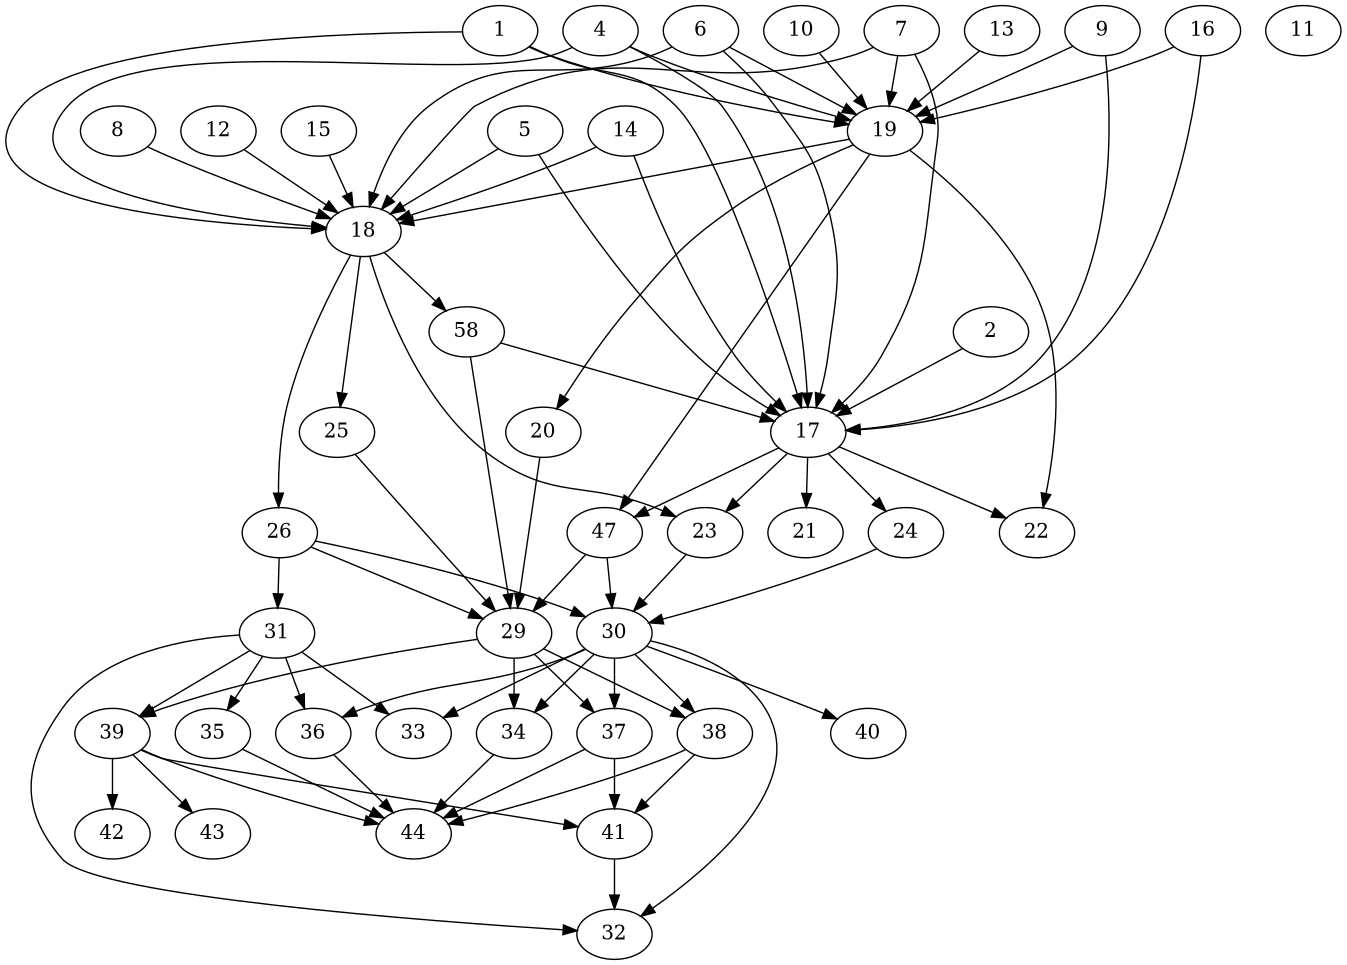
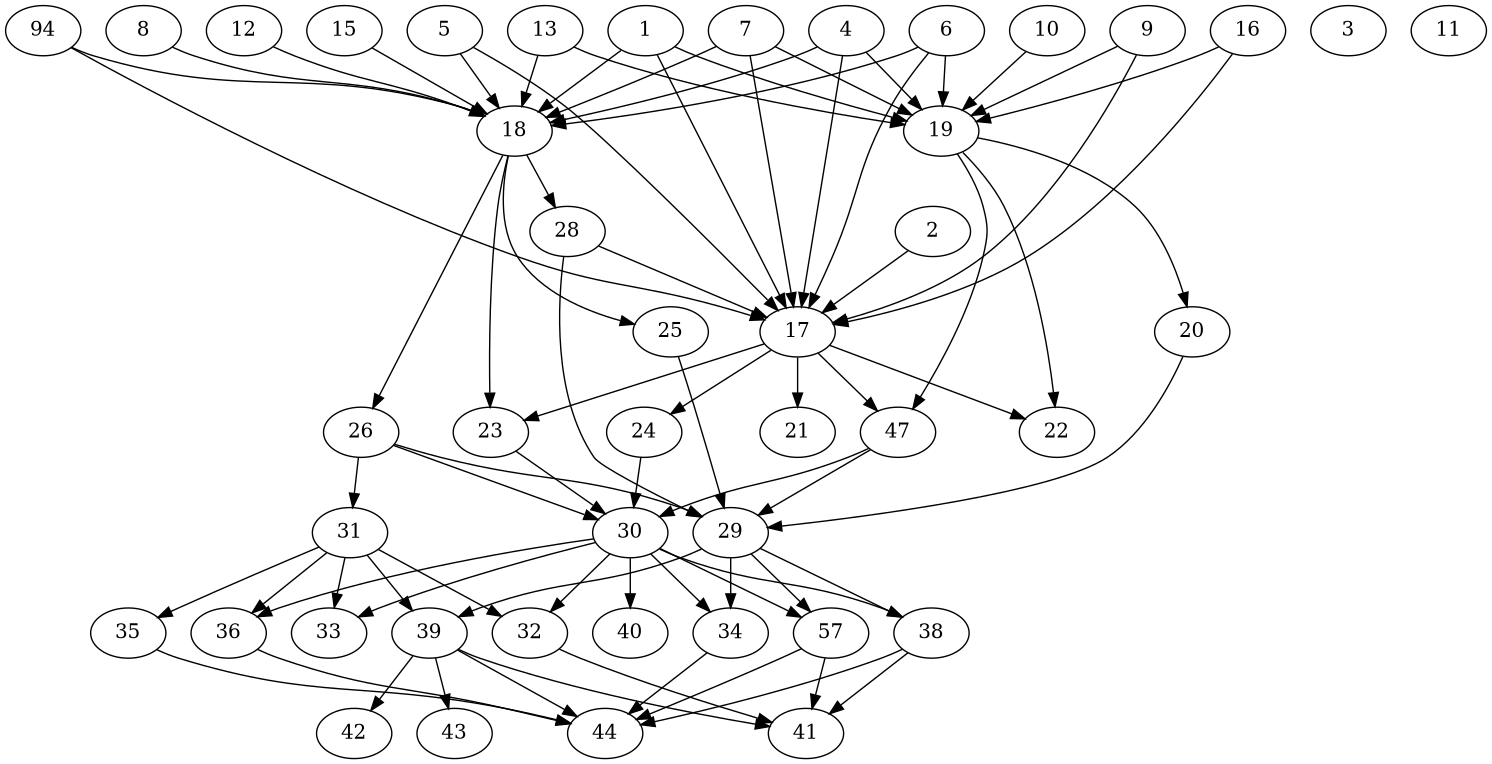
node "3": added
node "14": label "14" -> "94"
edge "19" -> "18": now "13" -> "18"
node "58": label "58" -> "28"
node "37": label "37" -> "57"
edge "41" -> "32": reversed
